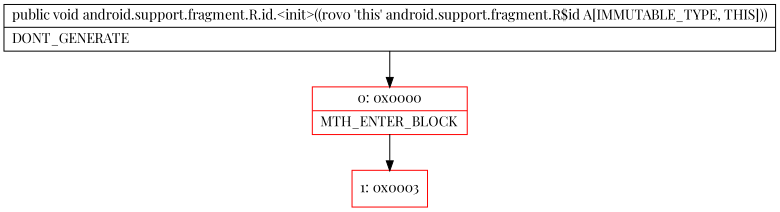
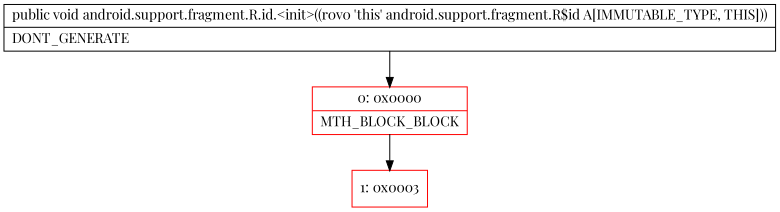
node "0: 0x0000": text "MTH_ENTER_BLOCK" -> "MTH_BLOCK_BLOCK"
